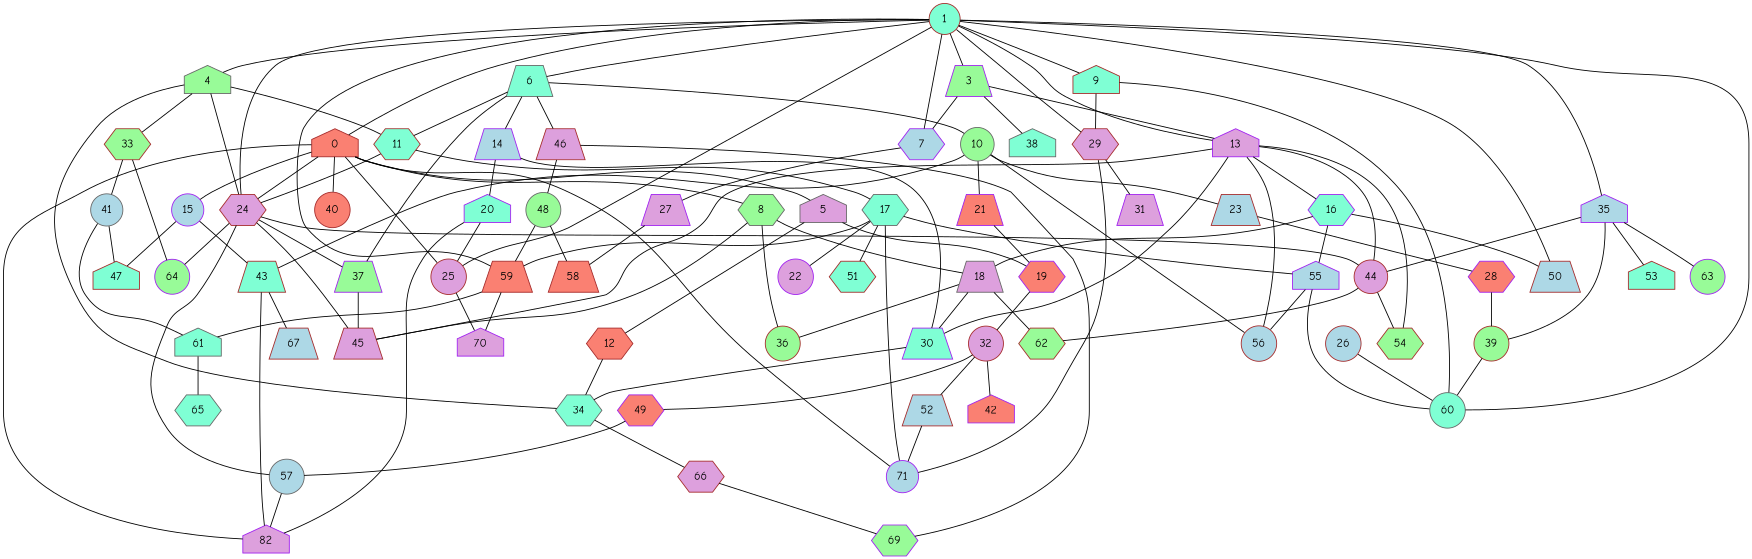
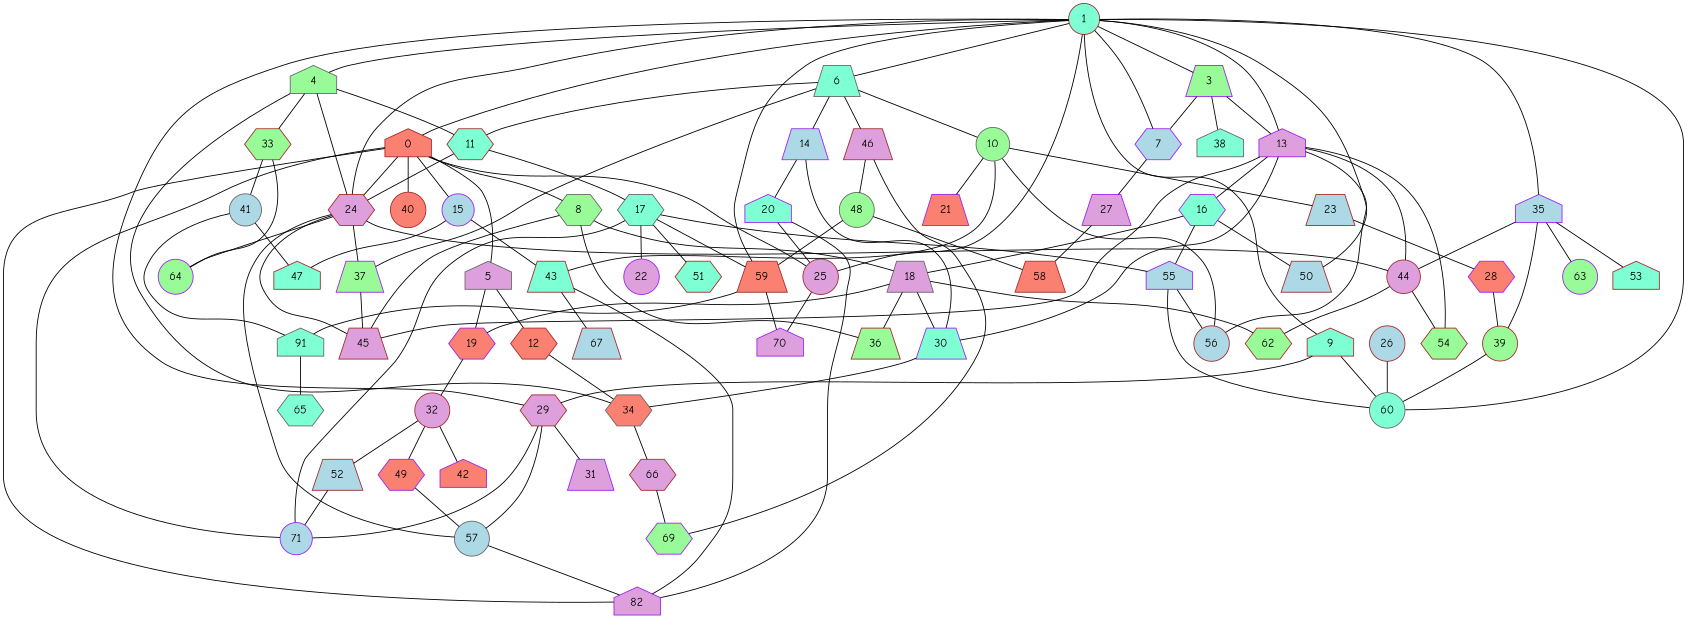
edge "21" -- "19": now "18" -- "19"
node "61": label "61" -> "91"
node "36": shape circle -> trapezium
node "34": fillcolor aquamarine -> salmon
edge "29" -- "57": added
